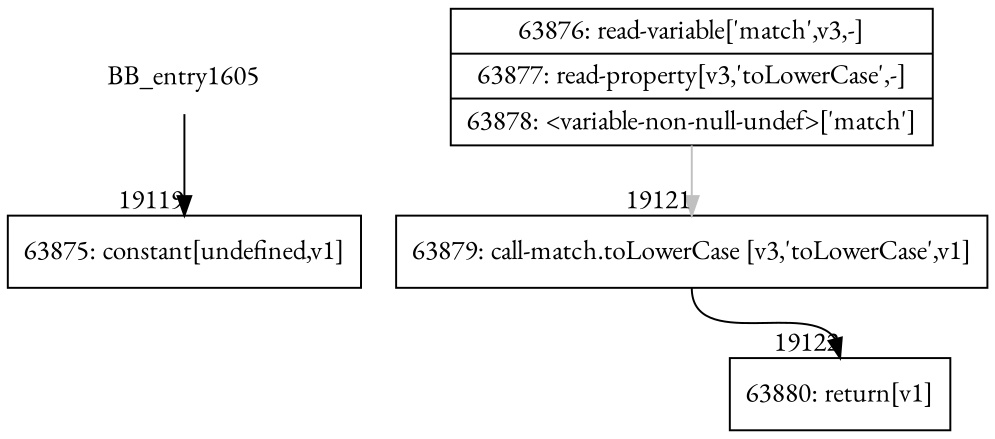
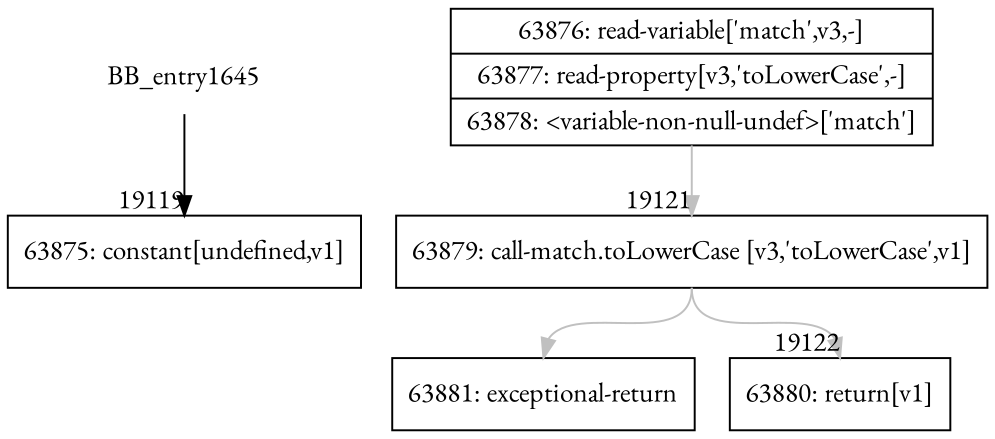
node "BB_entry1605": label "BB_entry1605" -> "BB_entry1645"
edge "63879: call-match.toLowerCase [v3,'toLowerCase',v1]" -> "63880: return[v1]": color black -> gray
node "63881: exceptional-return": added
